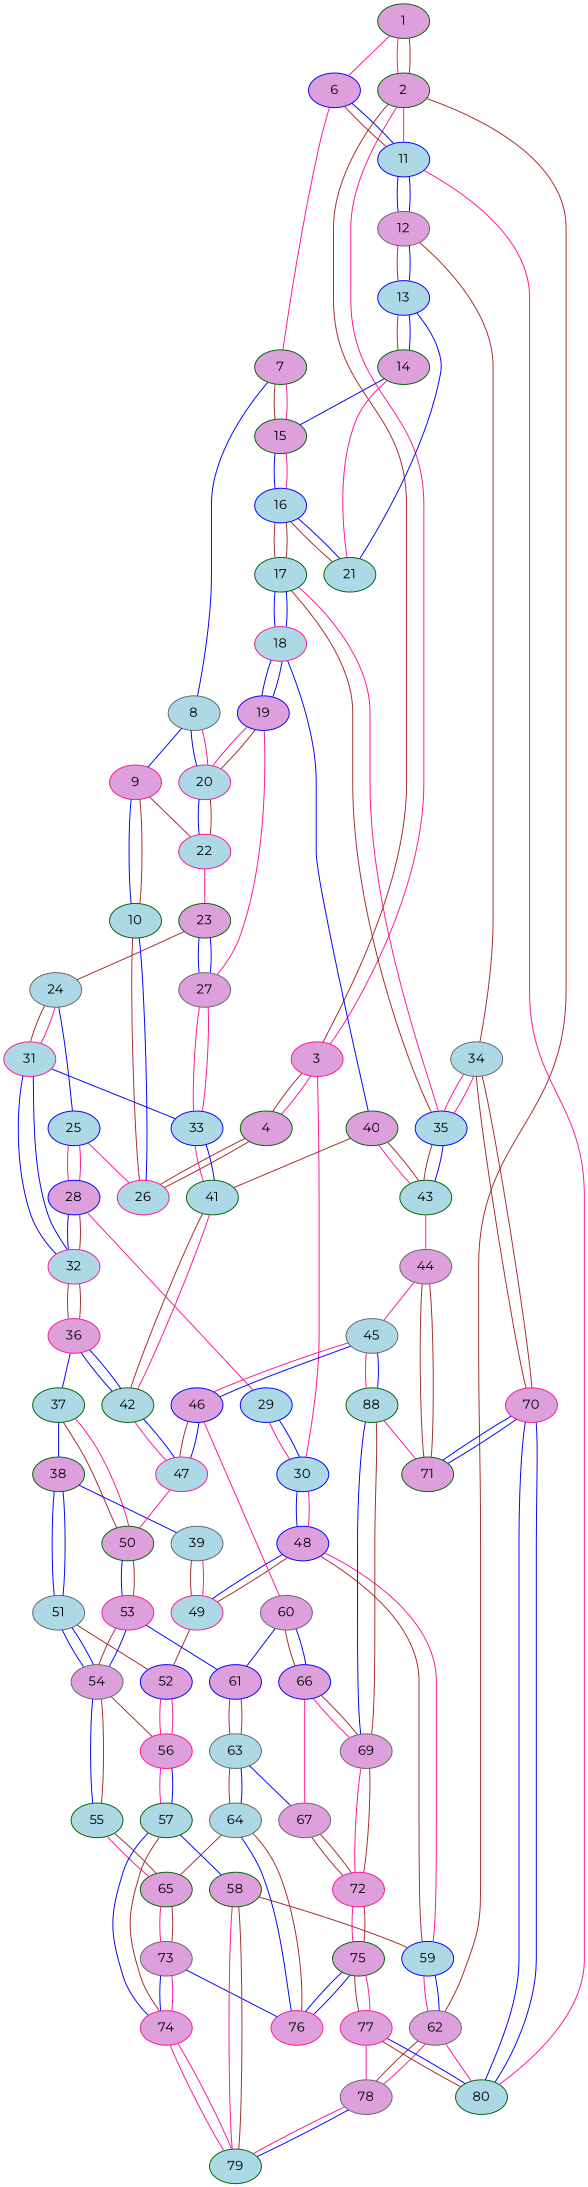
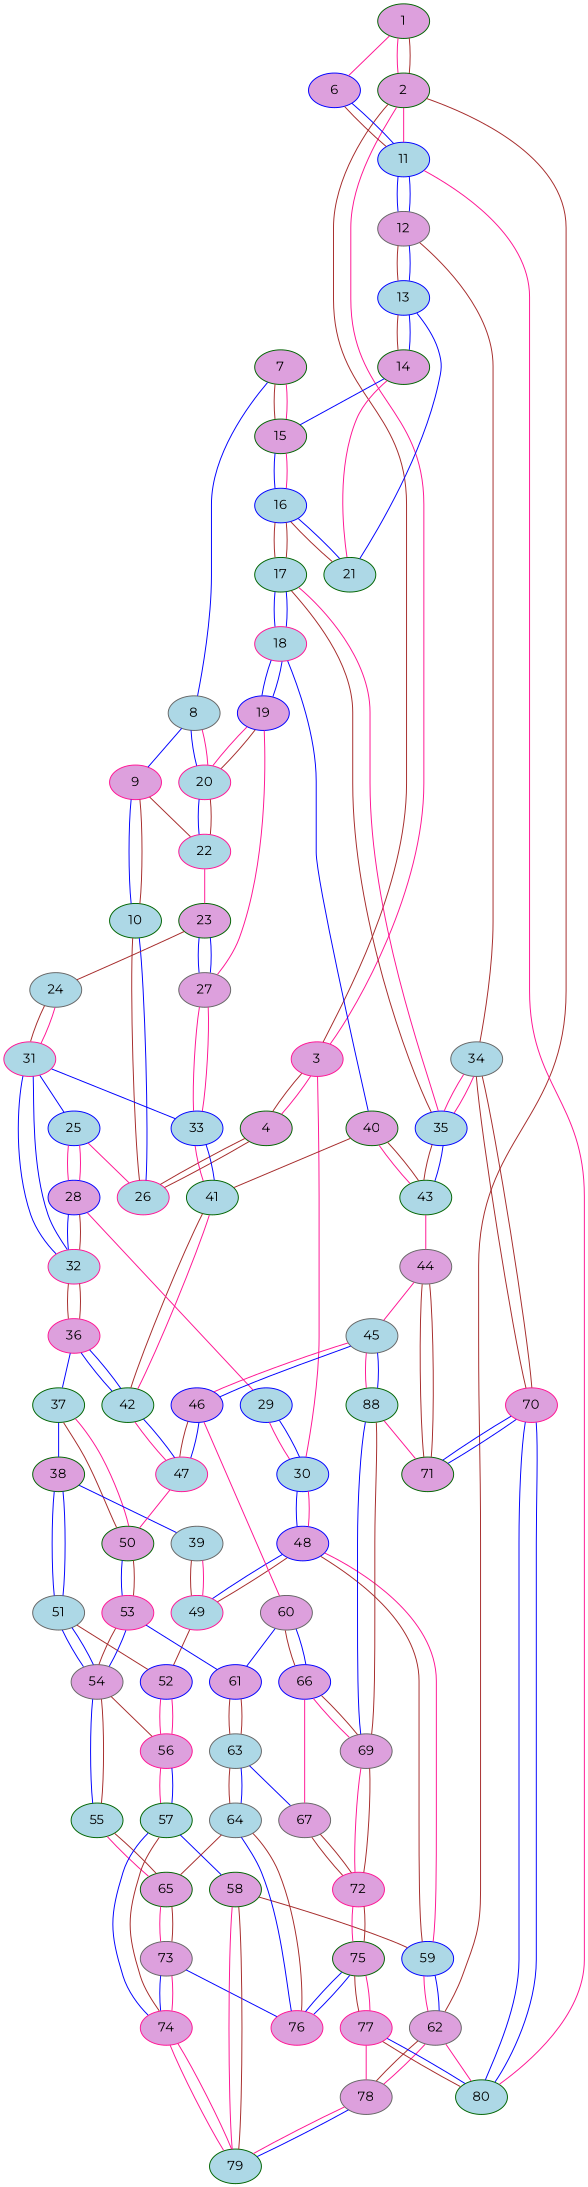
edge "6" -- "7": removed
edge "24" -- "25": now "31" -- "25"
